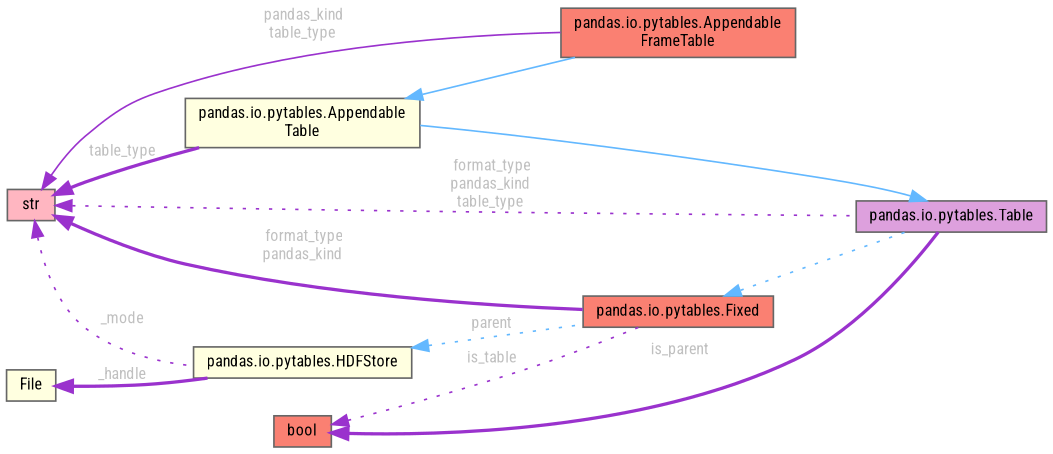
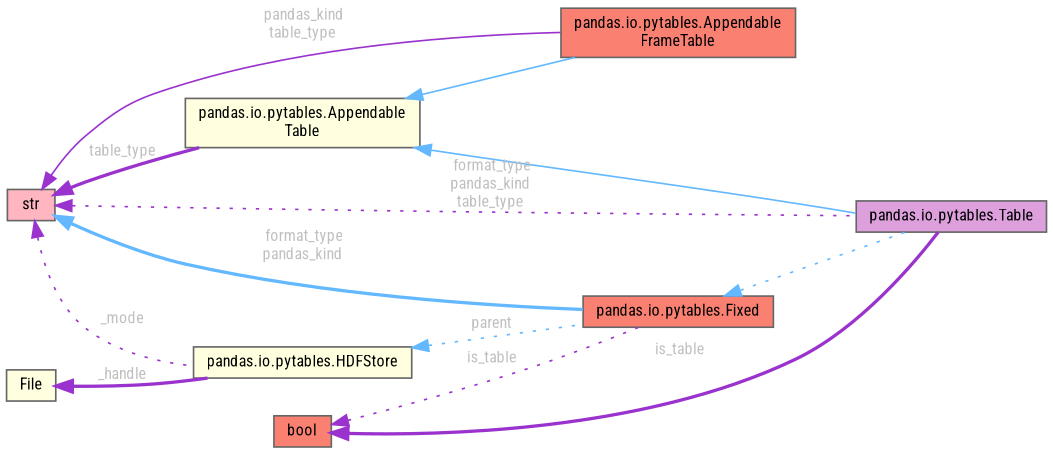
edge "pandas.io.pytables.Appendable Table" -> "pandas.io.pytables.Table": reversed
edge "pandas.io.pytables.Fixed" -> "str": color darkorchid3 -> steelblue1
edge "pandas.io.pytables.Table" -> "bool": label " is_parent" -> " is_table"
